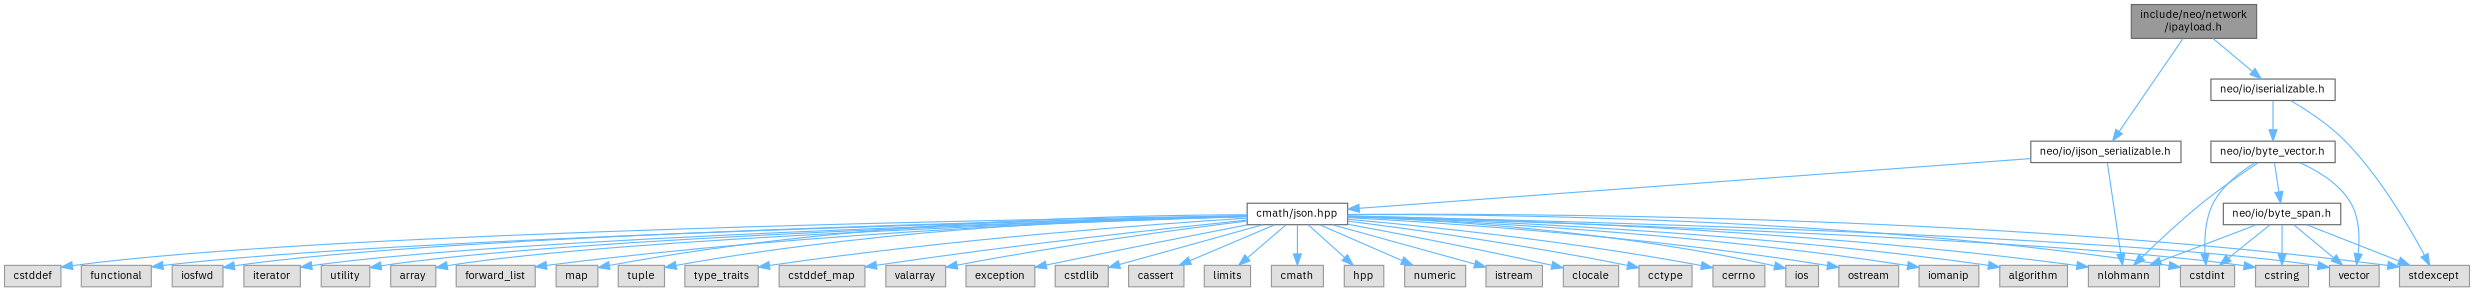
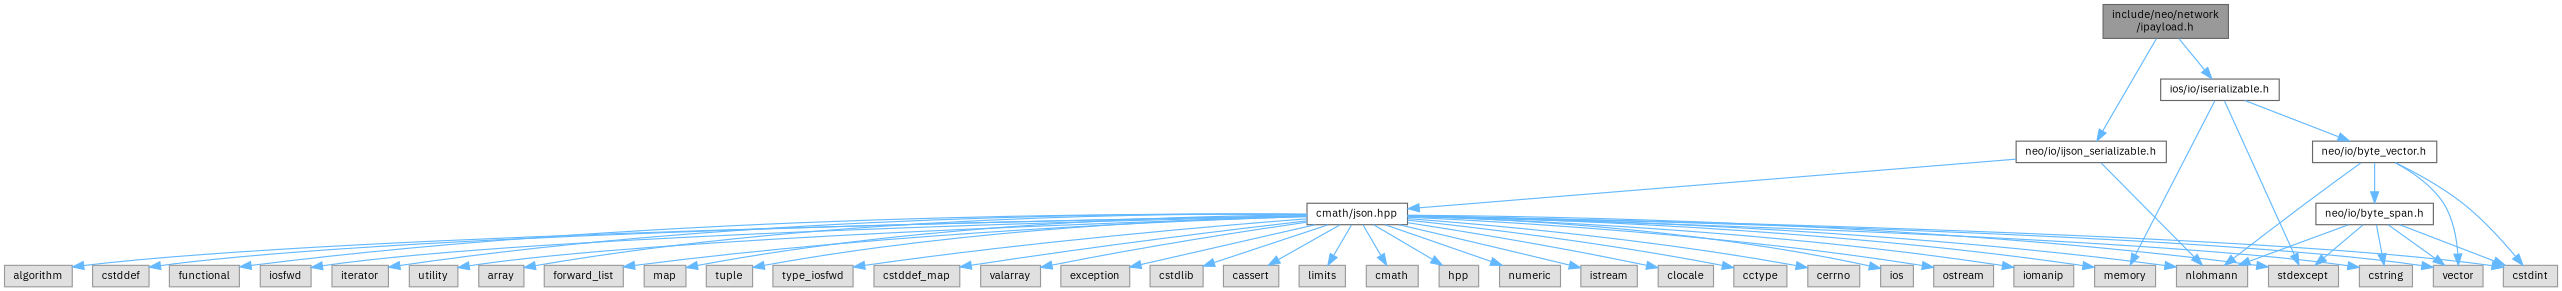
node "neo/io/iserializable.h": label "neo/io/iserializable.h" -> "ios/io/iserializable.h"
node "type_traits": label "type_traits" -> "type_iosfwd"
node "memory": added
